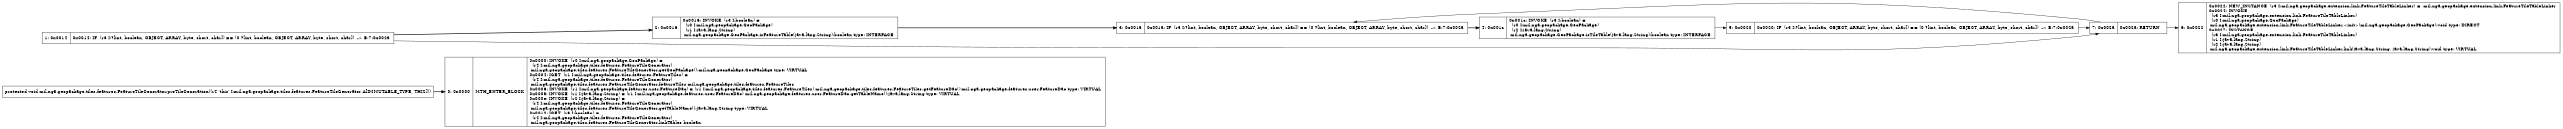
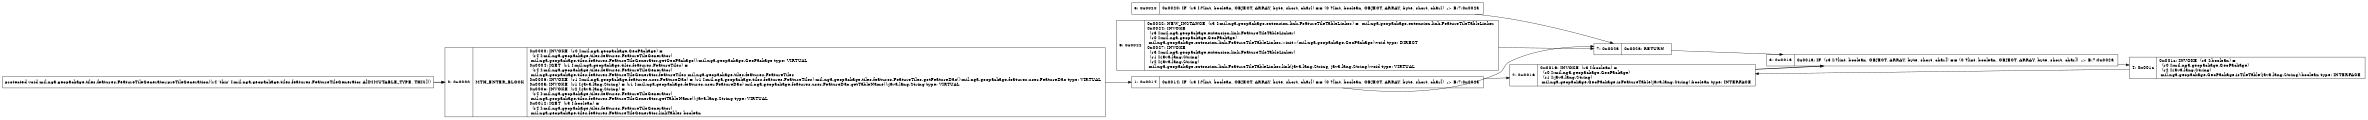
edge "3: 0x001a" -> "4: 0x001c": style bold -> solid
edge "4: 0x001c" -> "5: 0x0020": now "4: 0x001c" -> "2: 0x0016"
edge "7: 0x002a" -> "6: 0x0022": reversed
node "6: 0x0022": text "0x0027: INSTANCE" -> "0x0027: INVOKE"
edge "1: 0x0014" -> "2: 0x0016": style bold -> solid
edge "0: 0x0000" -> "1: 0x0014": added
